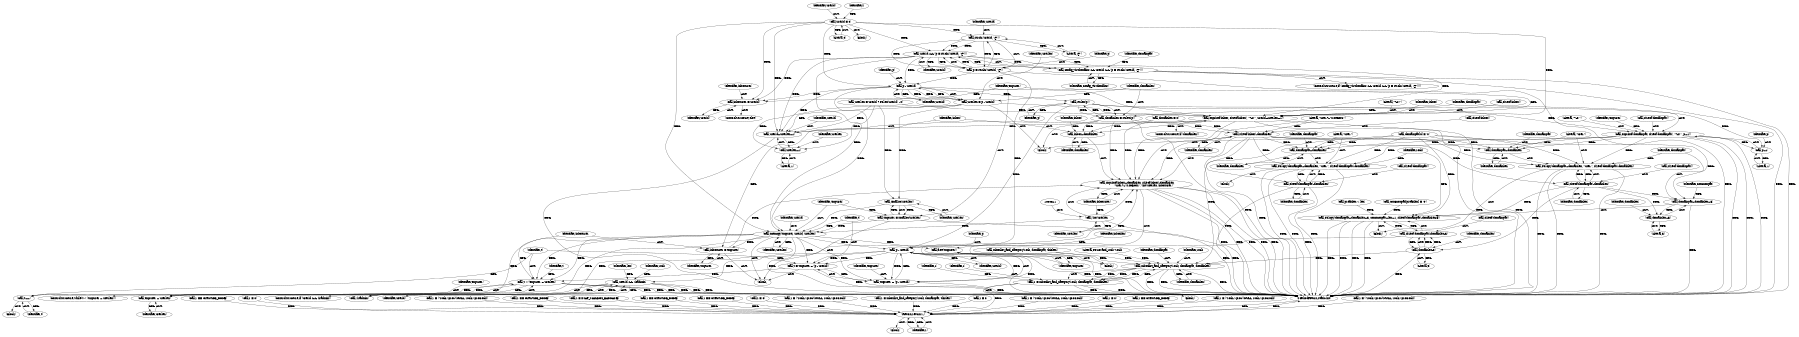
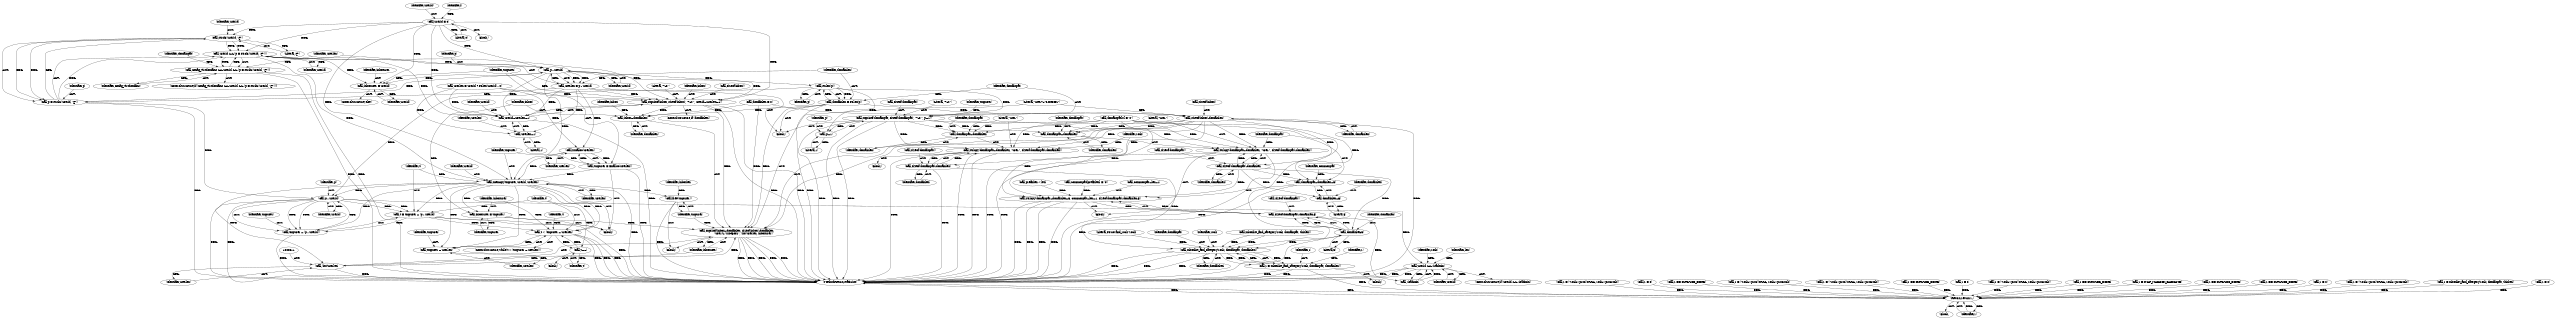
edge "(Call,userid && (p = strchr(userid, '@')))" -> "(Call,p = strchr(userid, '@'))": now "(Call,userlen = p - userid)" -> "(Call,p = strchr(userid, '@'))"
edge "(Call,userlen = p - userid)" -> "(Call,userid+userlen+1)": label "CFG: " -> "DDG: "
node "(Call,commonpat+len+1)": added
edge "(Call,(int)userlen)" -> "(Call,memcpy(tmpuser, userid, userlen))": reversed
